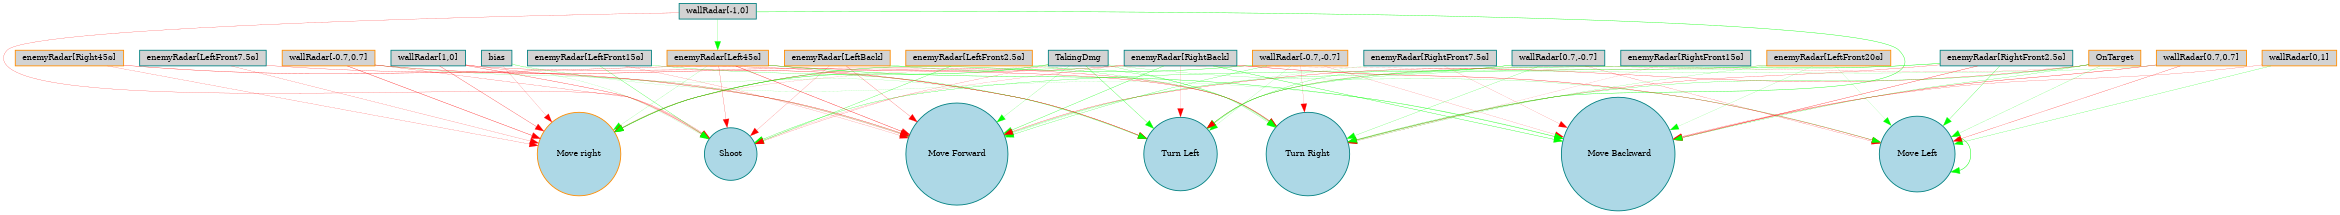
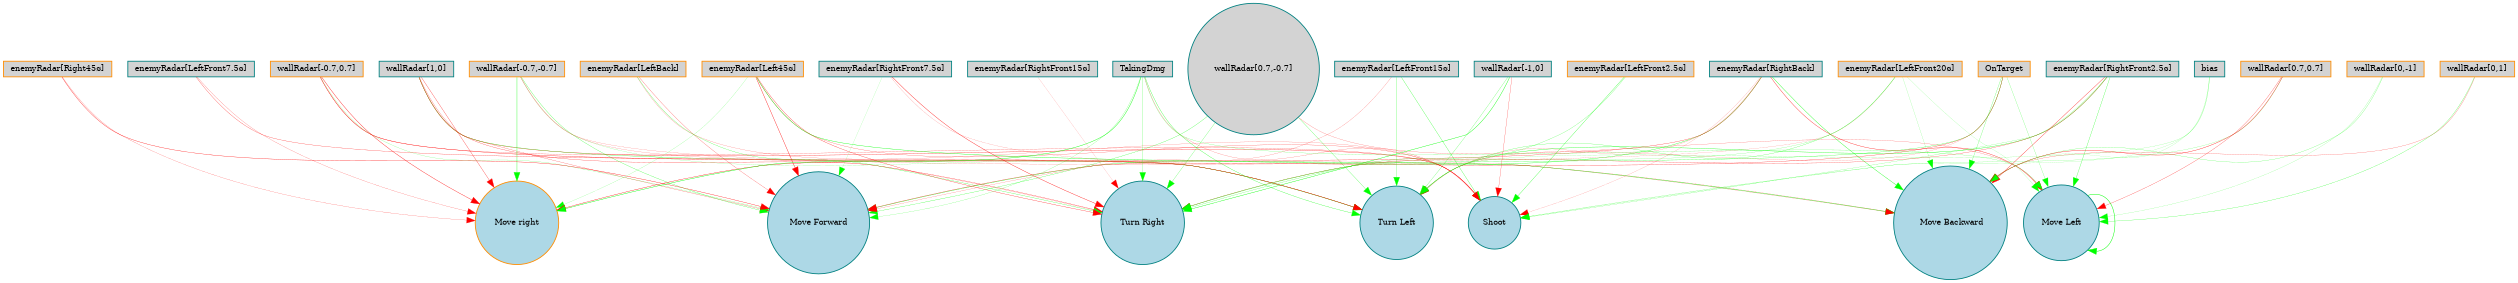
edge "wallRadar[-1,0]" -> "enemyRadar[Left45ø]": now "wallRadar[-1,0]" -> "Turn Left"
node "wallRadar[0.7,-0.7]": shape box -> circle
node "wallRadar[0,-1]": added
edge "bias" -> "Move right": removed
edge "enemyRadar[RightFront7.5ø]" -> "Turn Right": added
edge "wallRadar[1,0]" -> "Turn Left": added
